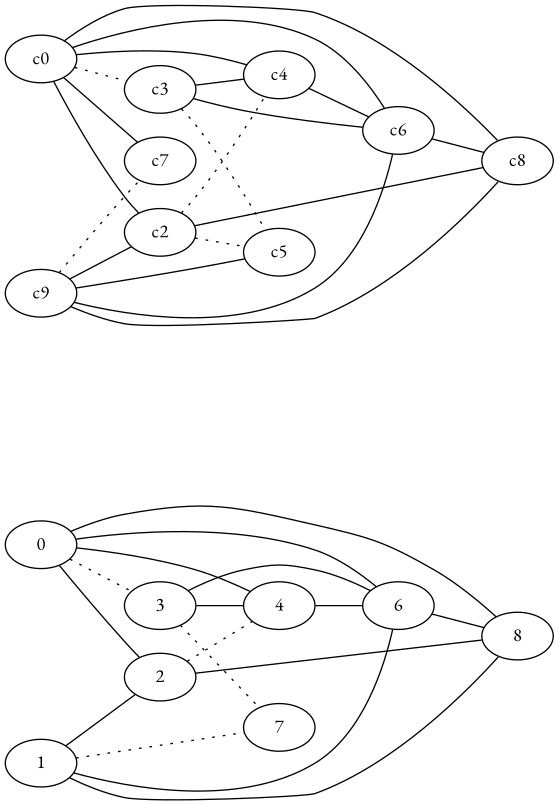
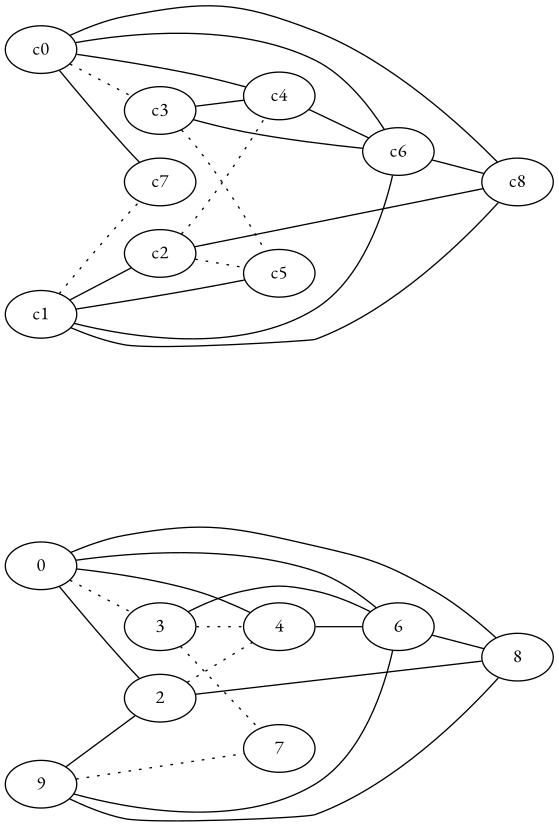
edge "c0" -- "c2": removed
node "c9": label "c9" -> "c1"
edge "3" -- "4": style solid -> dotted
node "1": label "1" -> "9"
